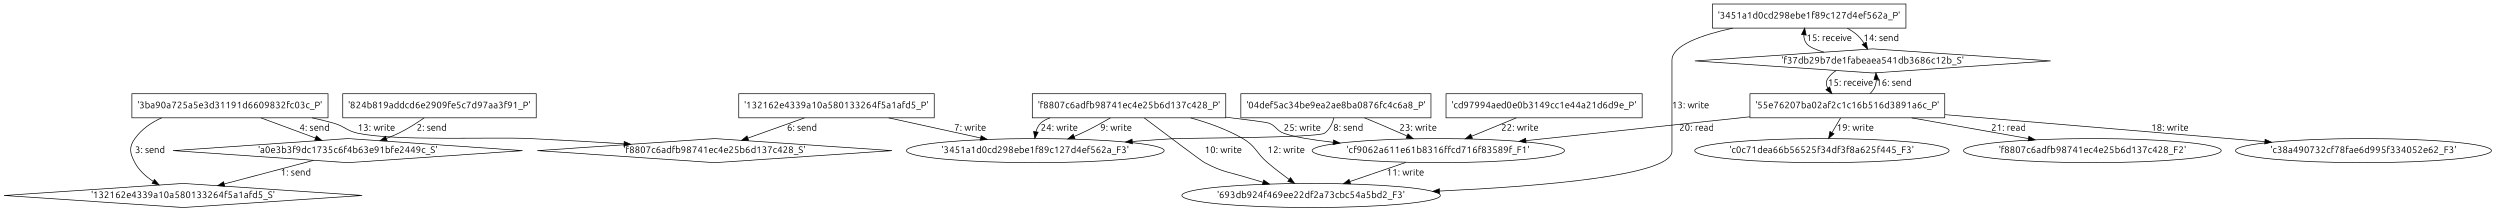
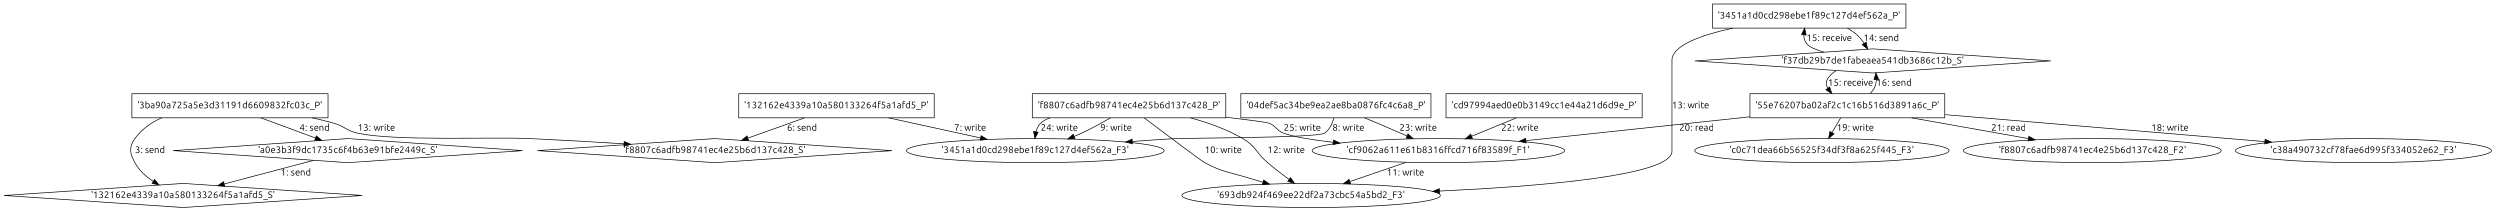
node "'824b819addcd6e2909fe5c7d97aa3f91_P'": removed
edge "'04def5ac34be9ea2ae8ba0876fc4c6a8_P'" -> "'3451a1d0cd298ebe1f89c127d4ef562a_F3'": label "8: send" -> "8: write"
